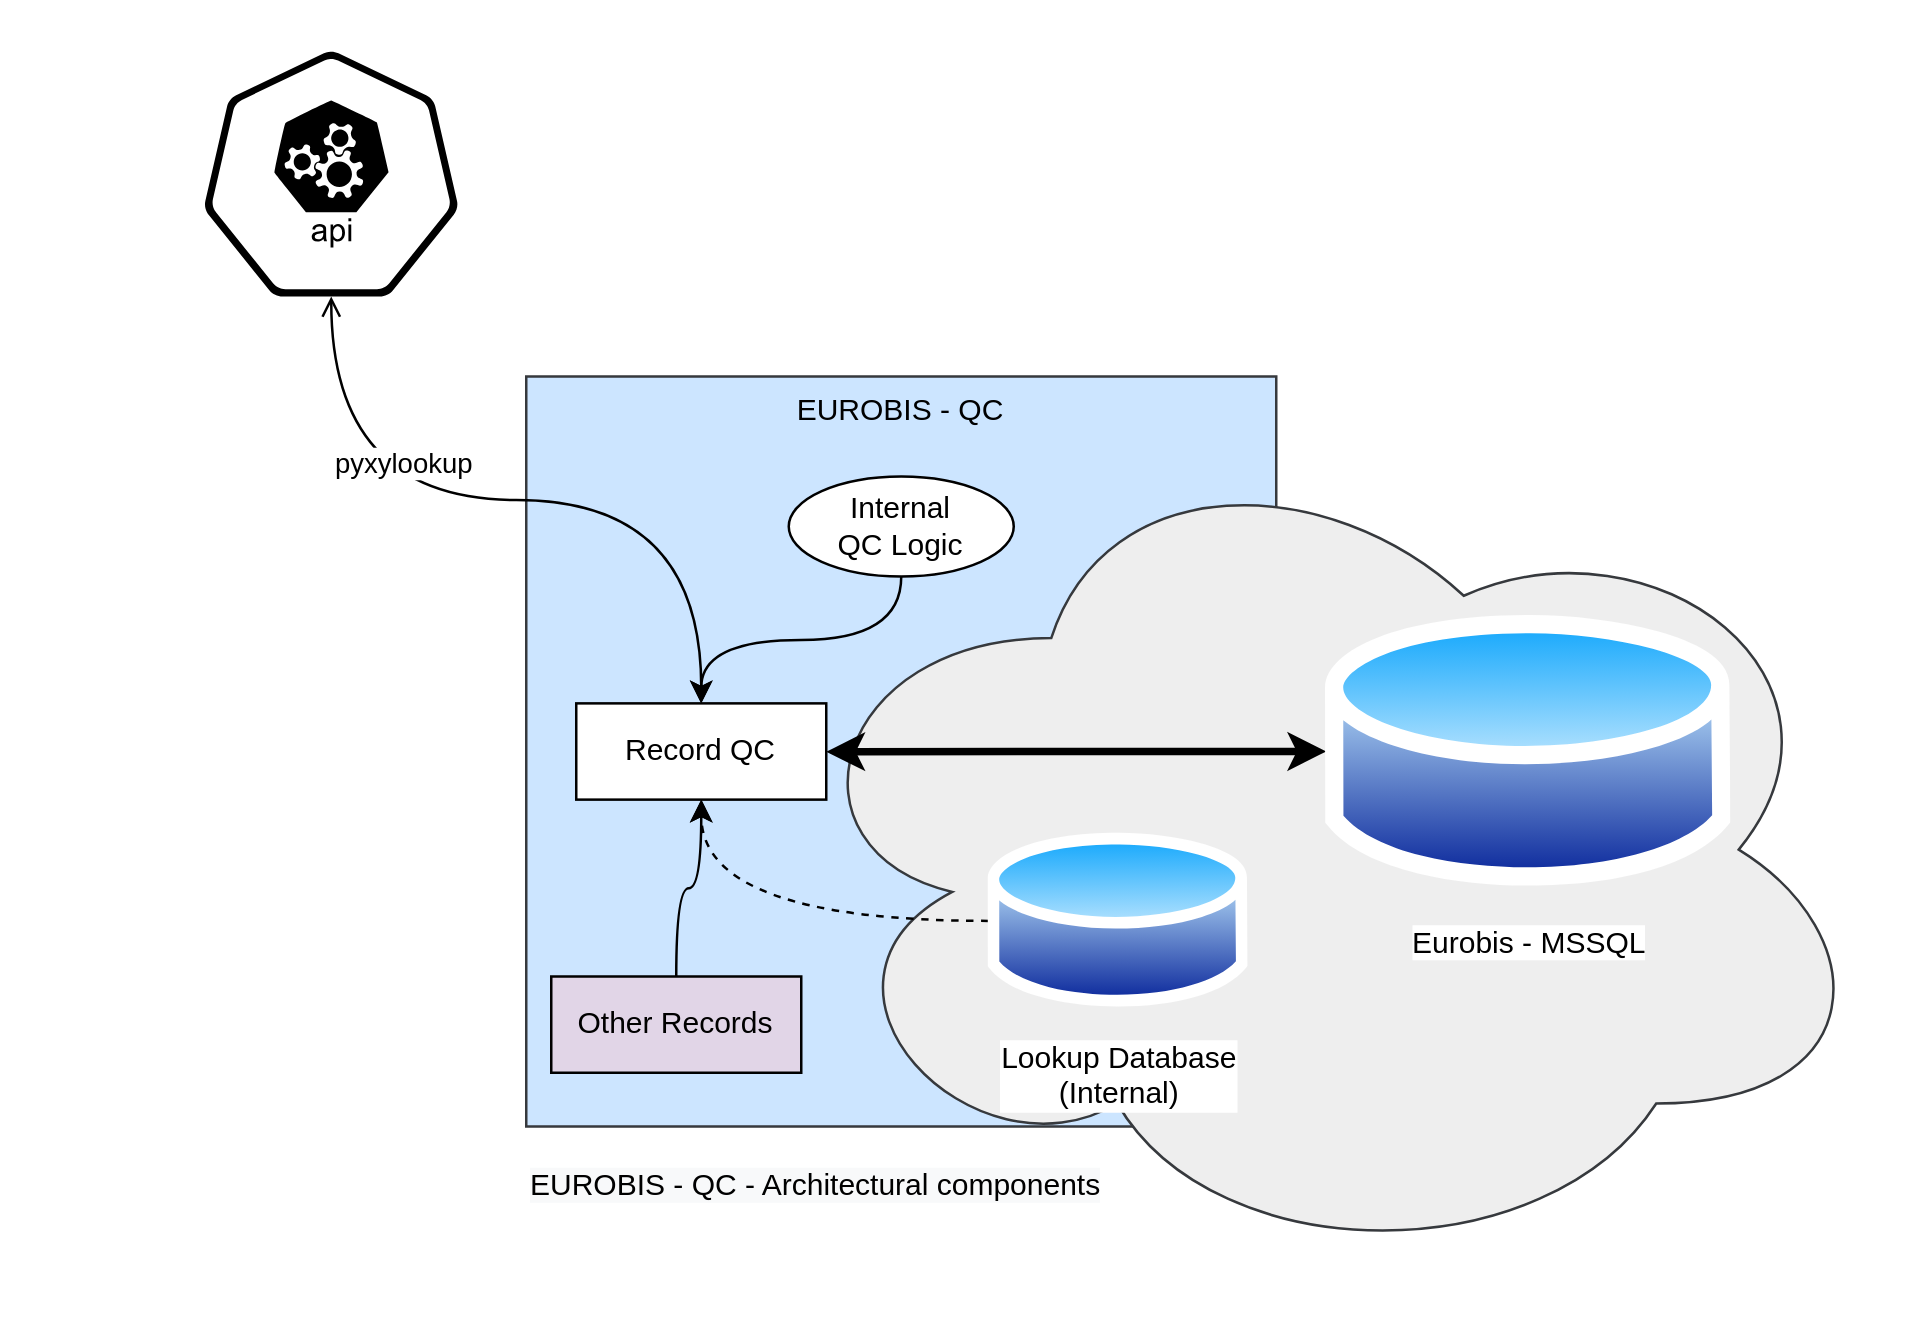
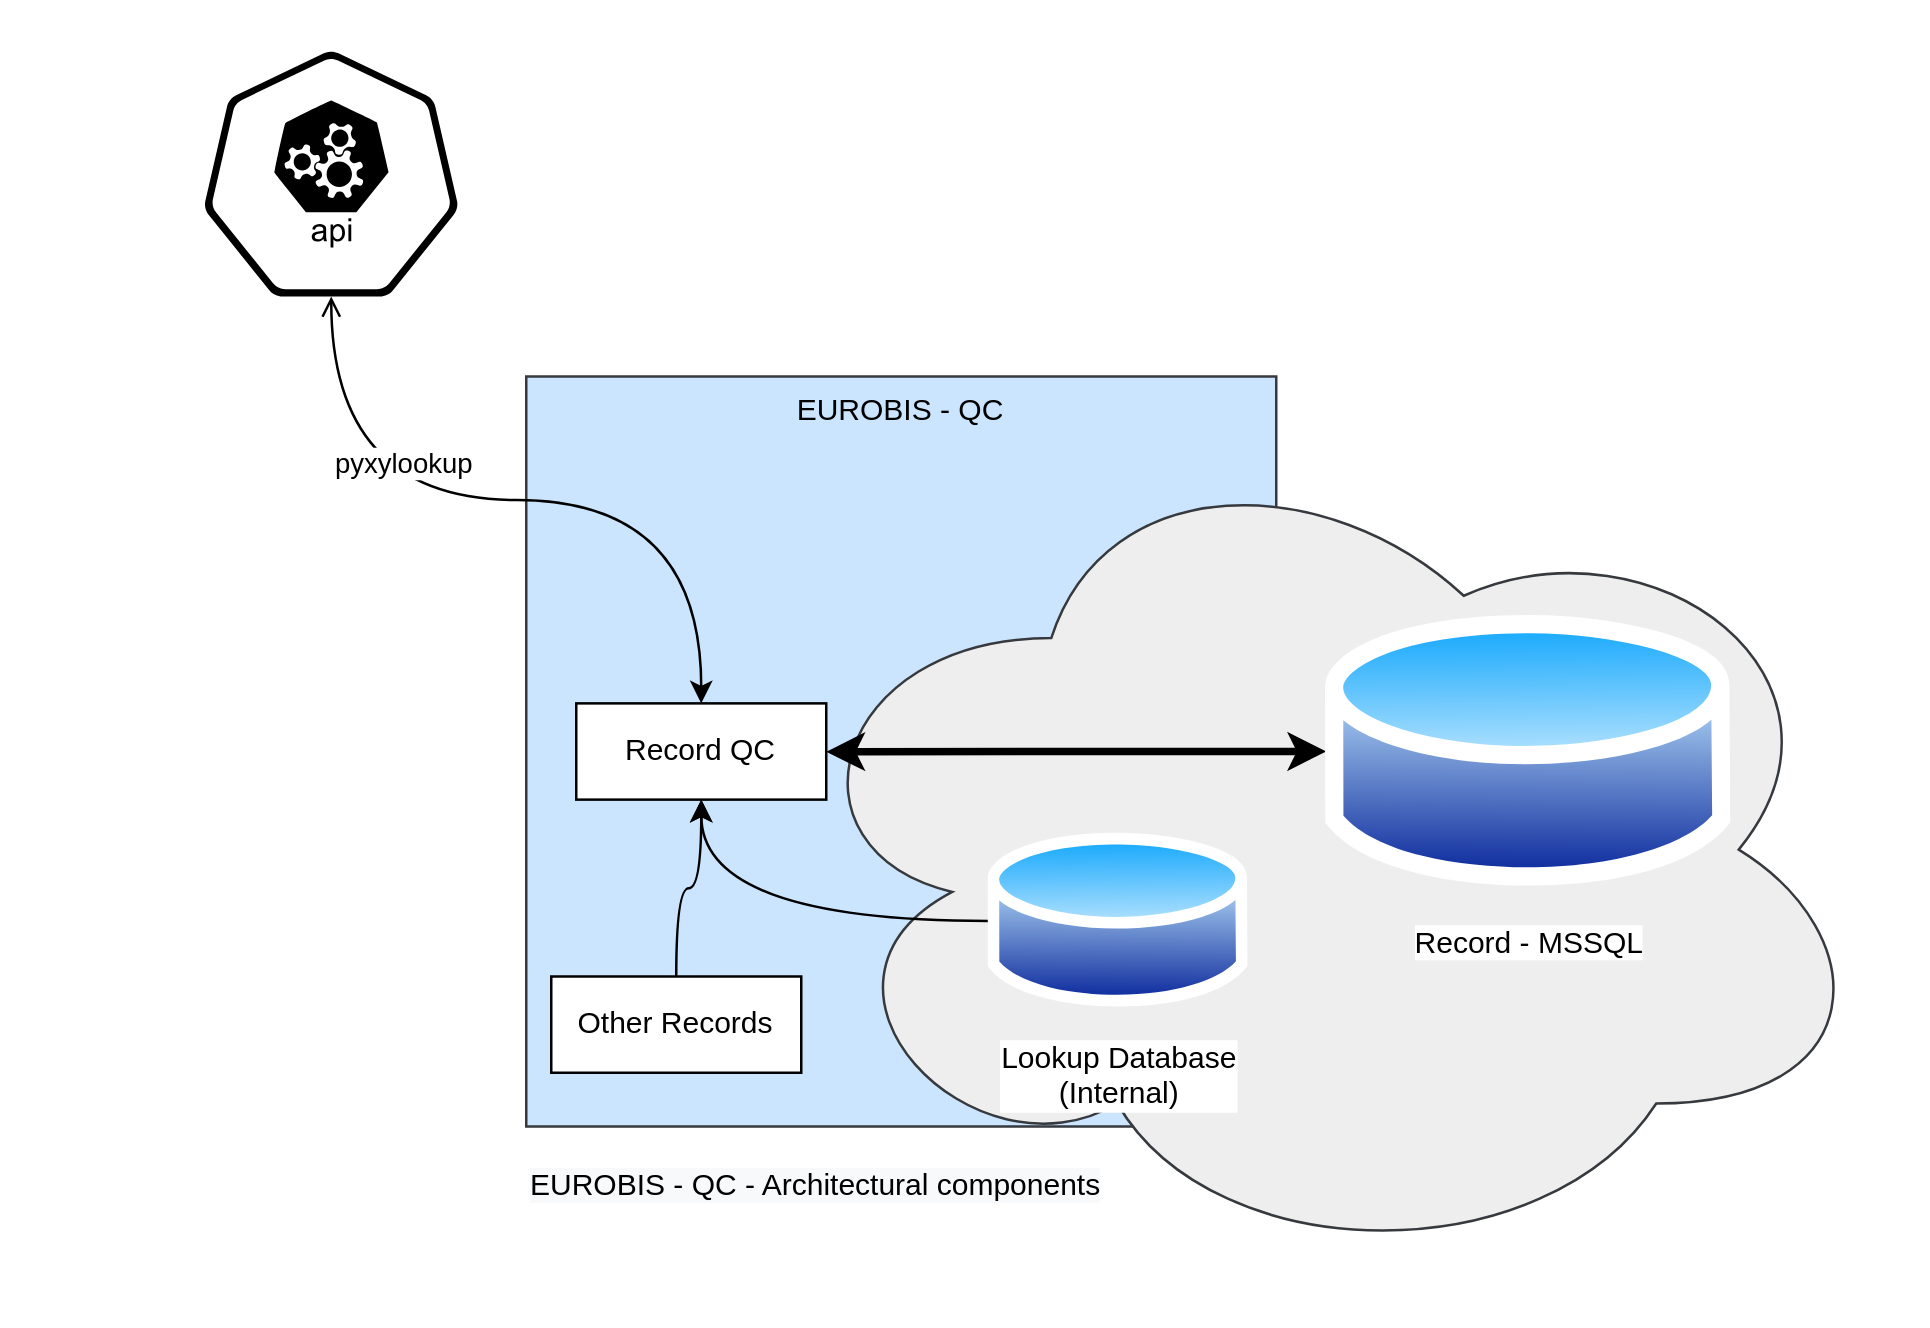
node "Internal QC Logic": removed
edge "Internal QC Logic" -> "Record QC": removed
edge "Lookup Database (Internal)" -> "Record QC": style dashed -> solid
node "Eurobis - MSSQL": label "Eurobis - MSSQL" -> "Record - MSSQL"
node "Other Records": fillcolor #e1d5e7 -> #ffffff
